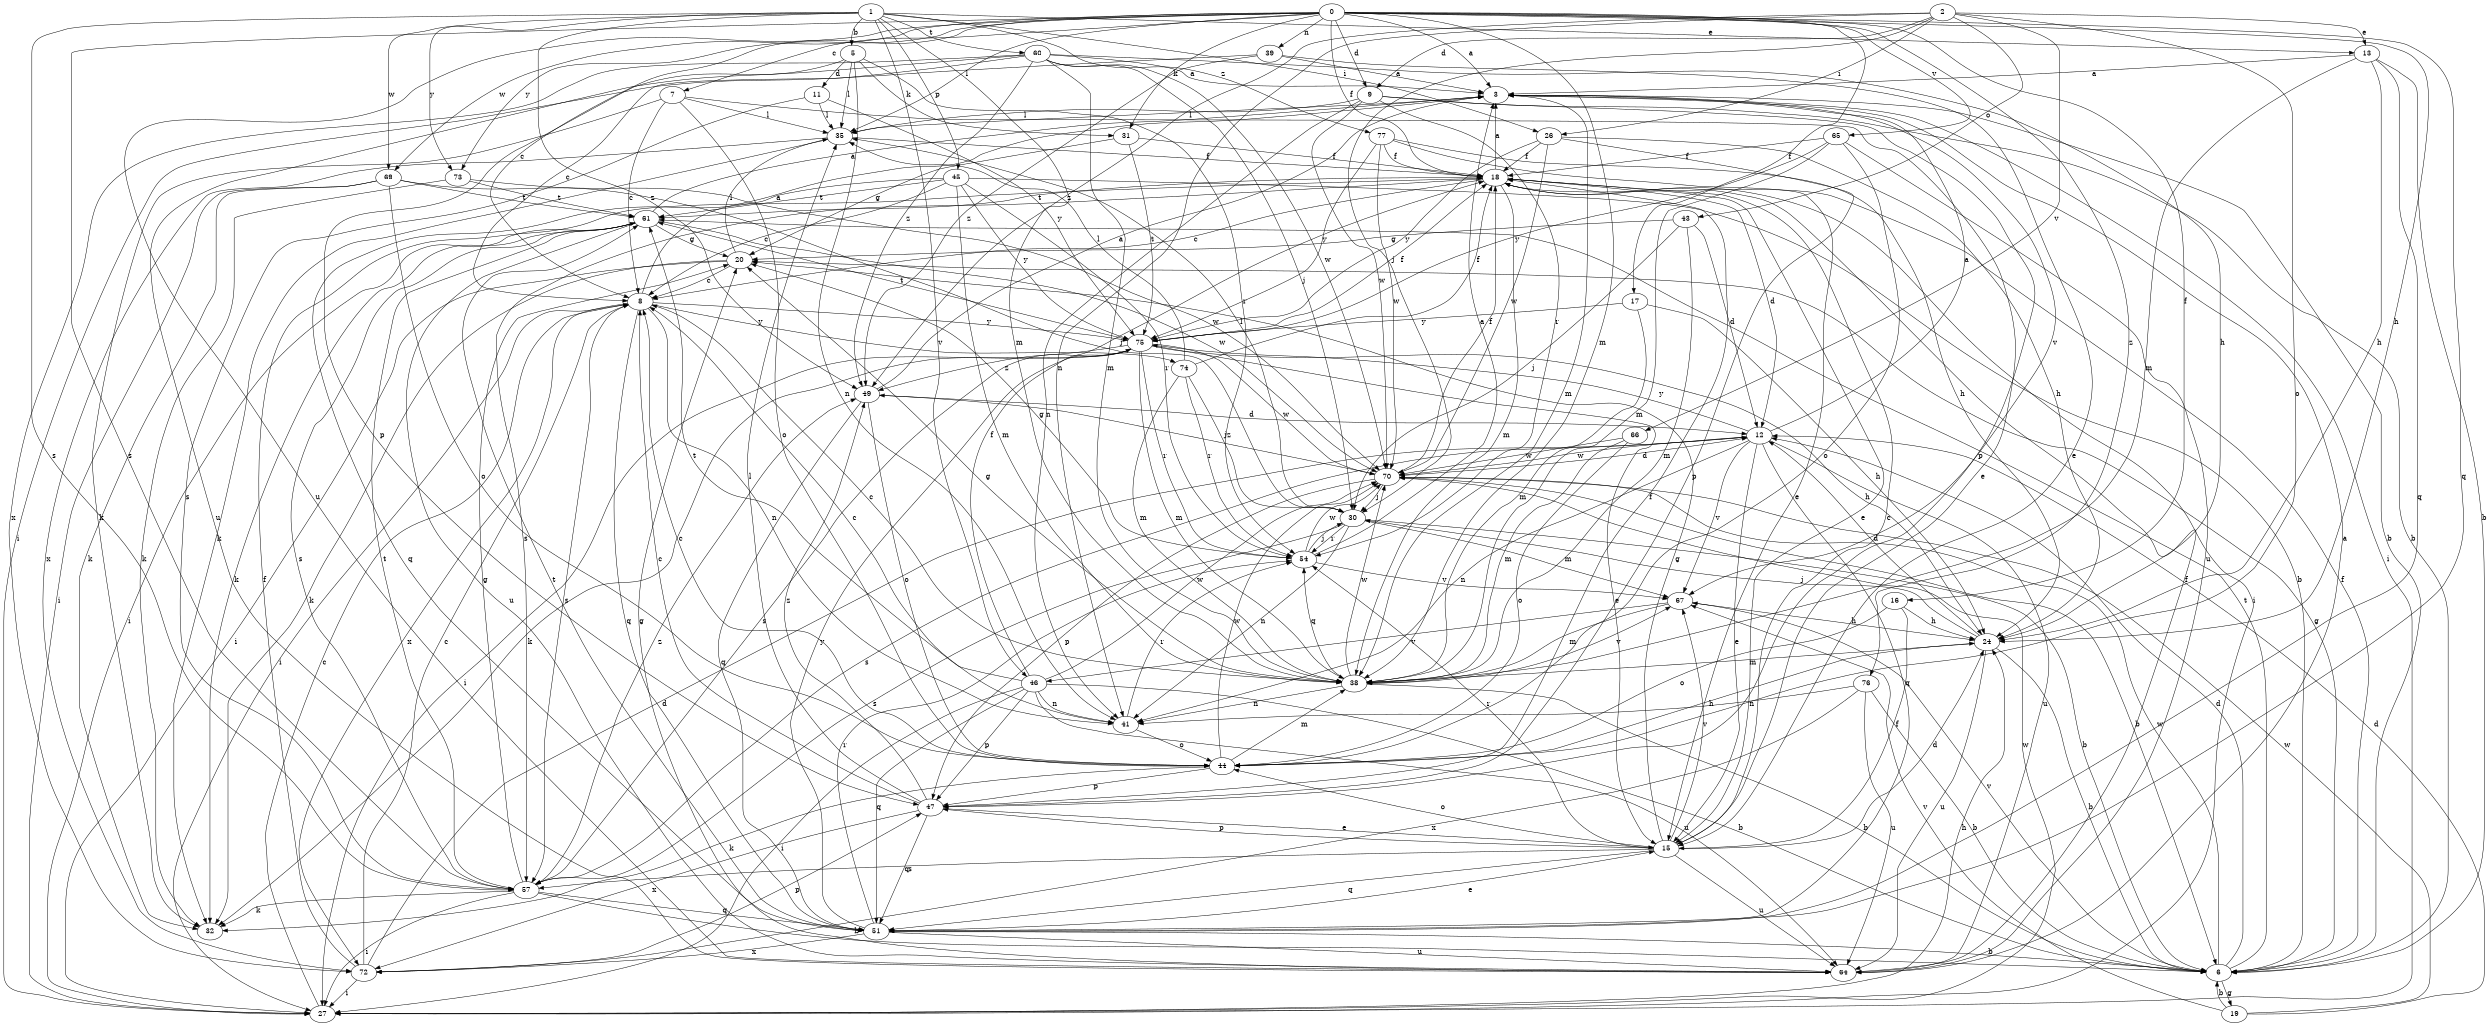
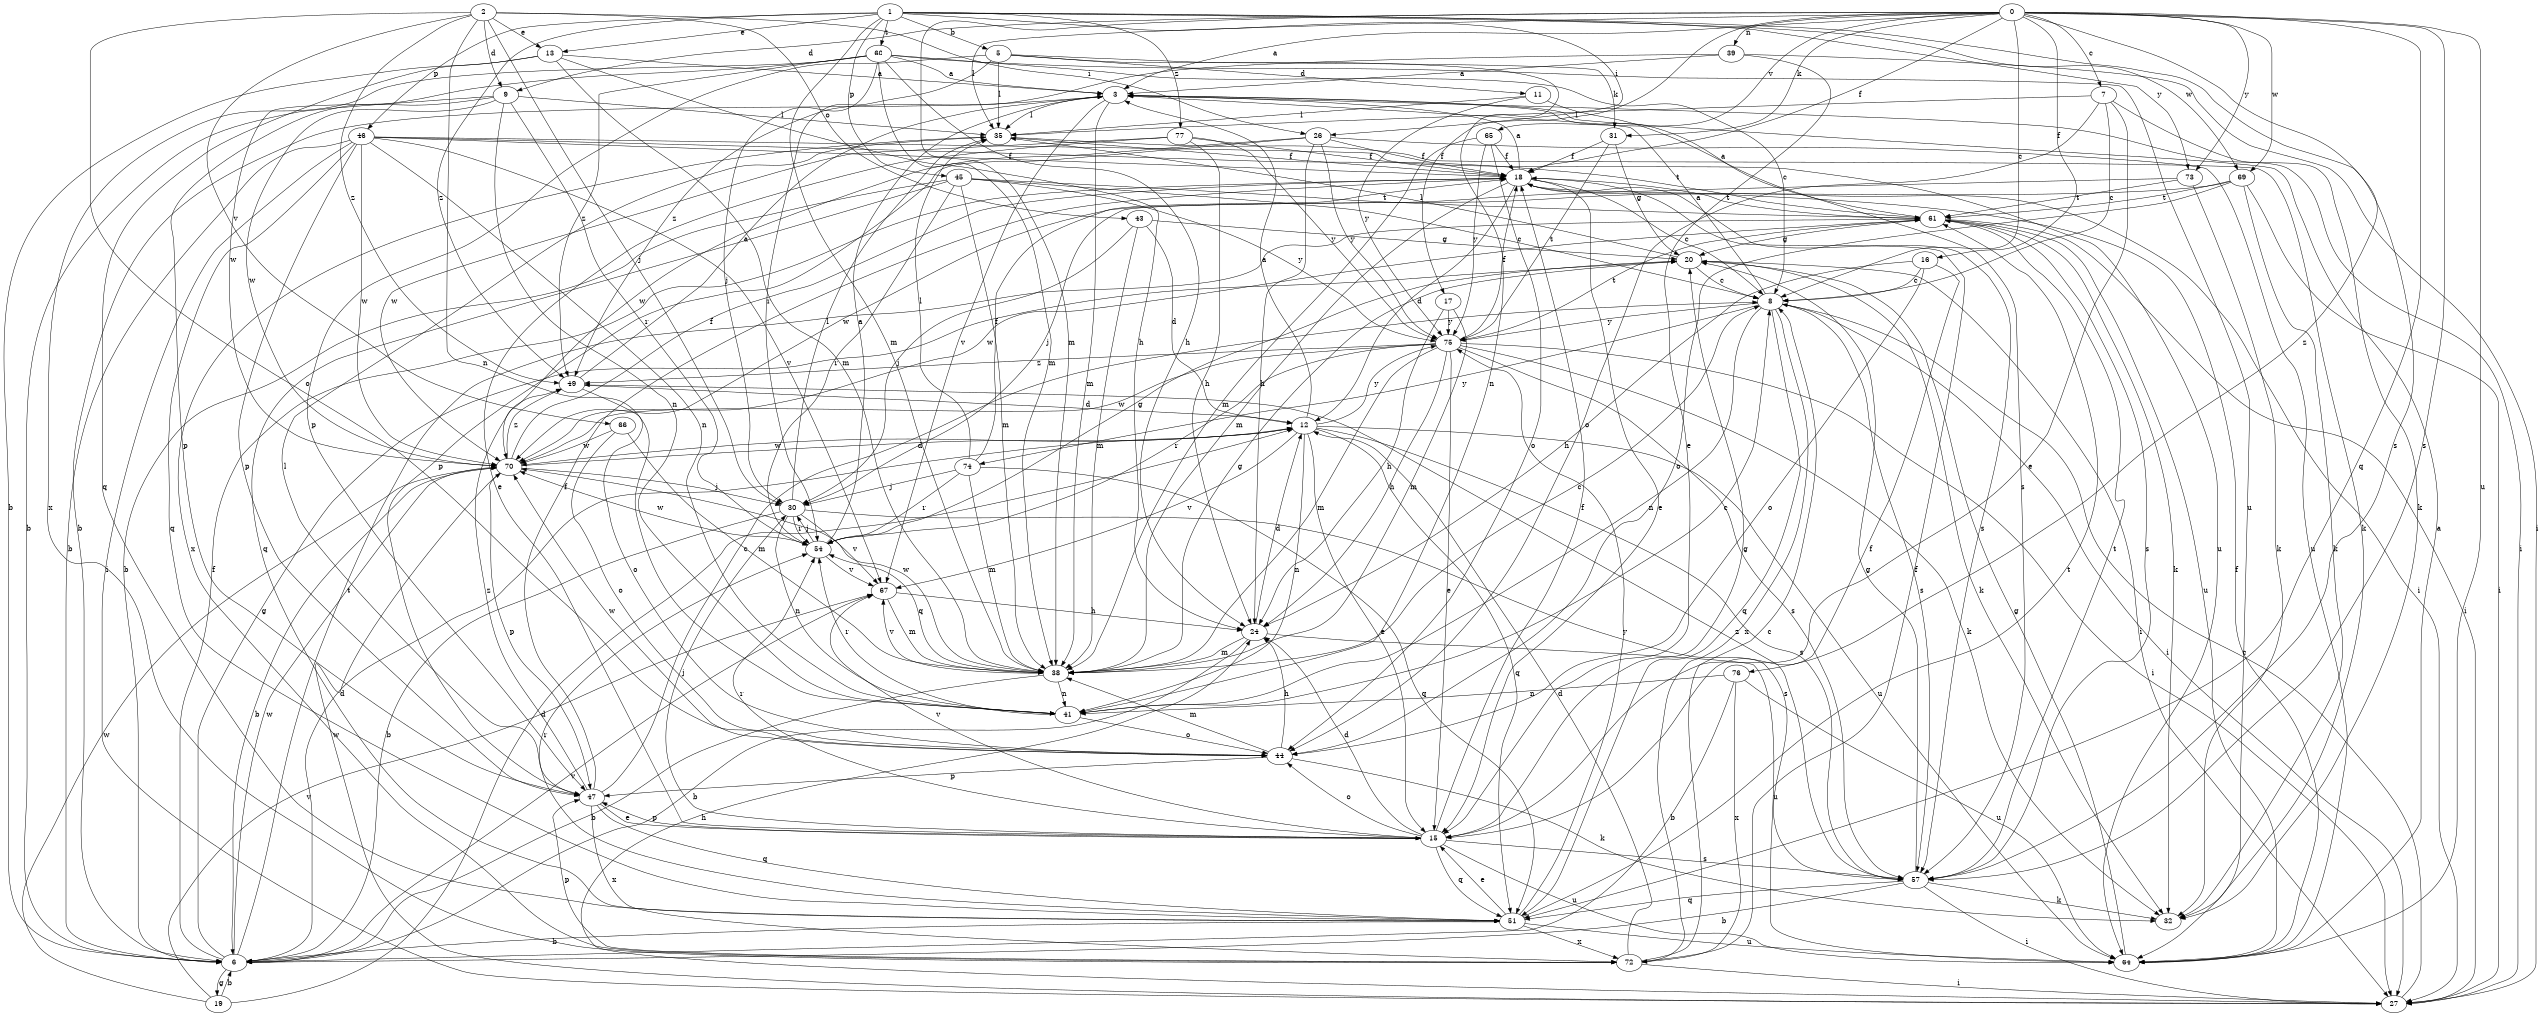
edge "0" -> "24": removed, label "h"
edge "1" -> "46": label "v" -> "p"
edge "15" -> "18": label "c" -> "f"
edge "65" -> "64": now "26" -> "64"
edge "30" -> "67": label "m" -> "v"
edge "24" -> "30": now "15" -> "30"
edge "67" -> "46": reversed
edge "44" -> "8": now "16" -> "8"
edge "49" -> "51": now "74" -> "51"
